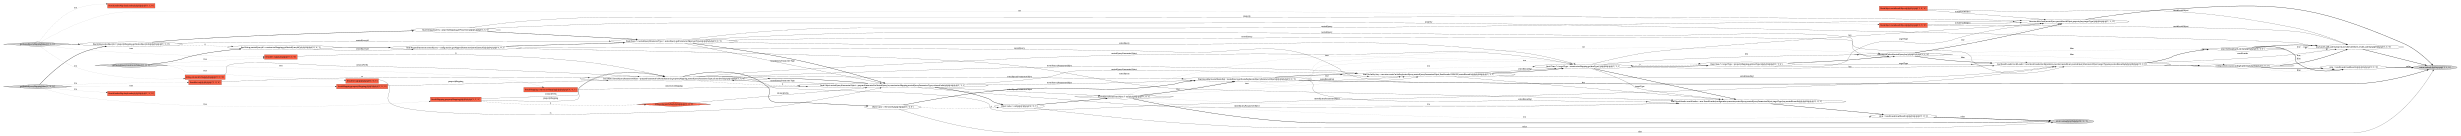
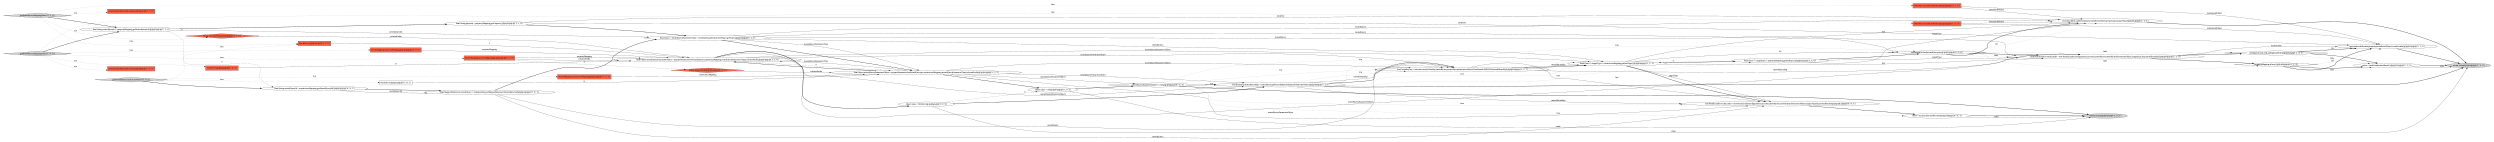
edge "getNestedQueryMappingValue['1', '0', '0']" -> "MetaObject metaResultObject@@@2@@@['1', '0', '0']": added, label "true"
node "String columnPrefix@@@2@@@['0', '1', '0']": shape box -> diamond
node "ResultSet rs@@@2@@@['0', '0', '1']": fillcolor tomato -> white
